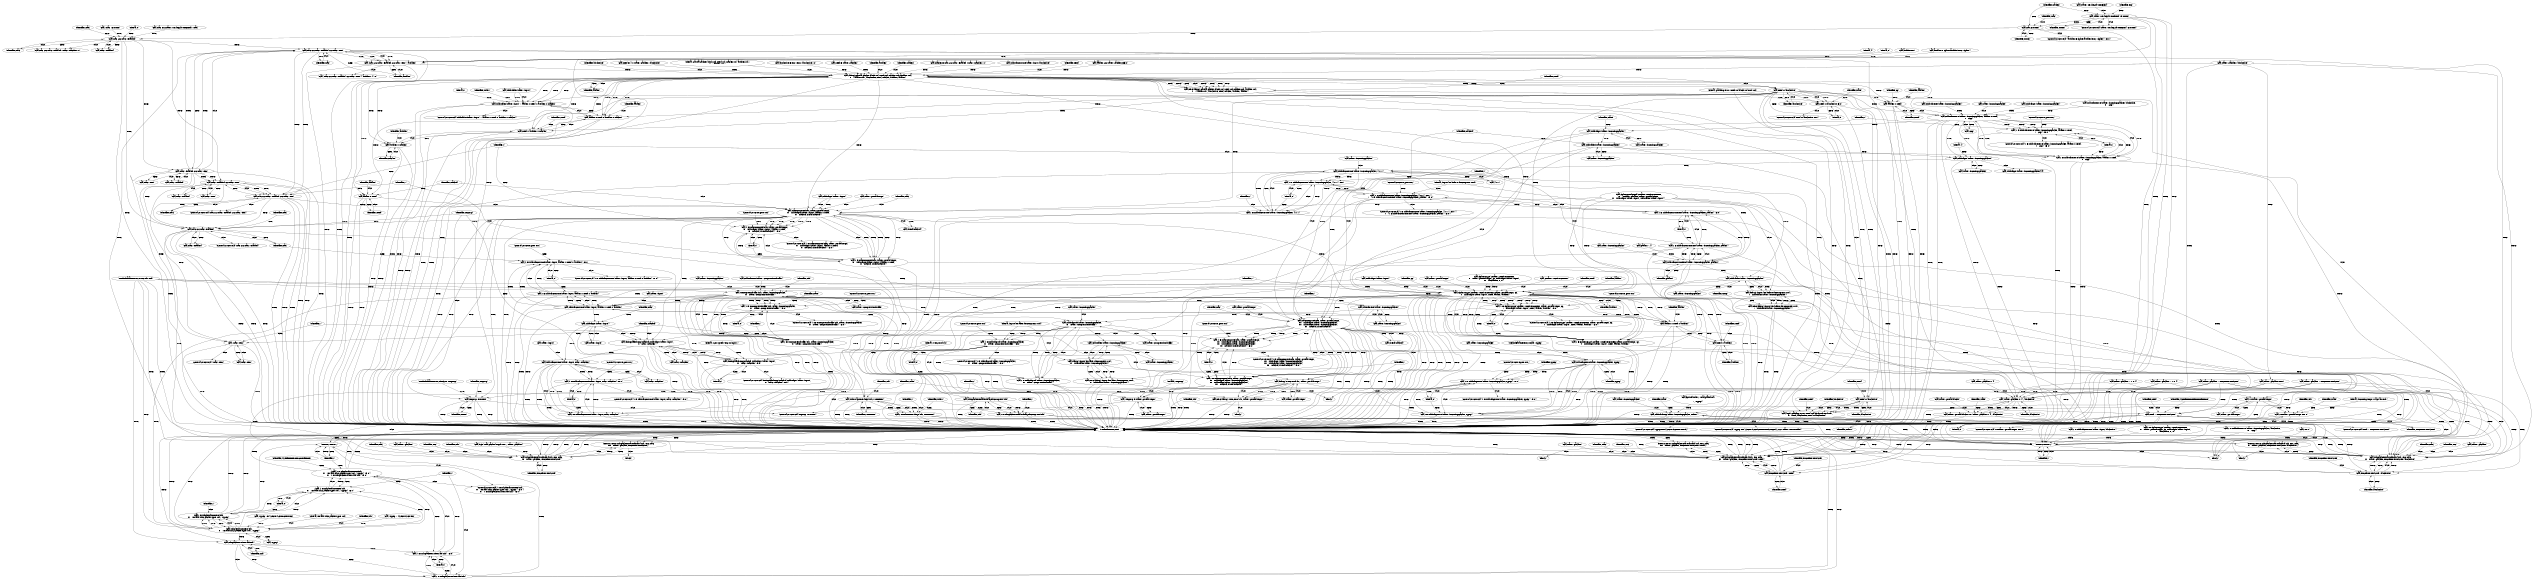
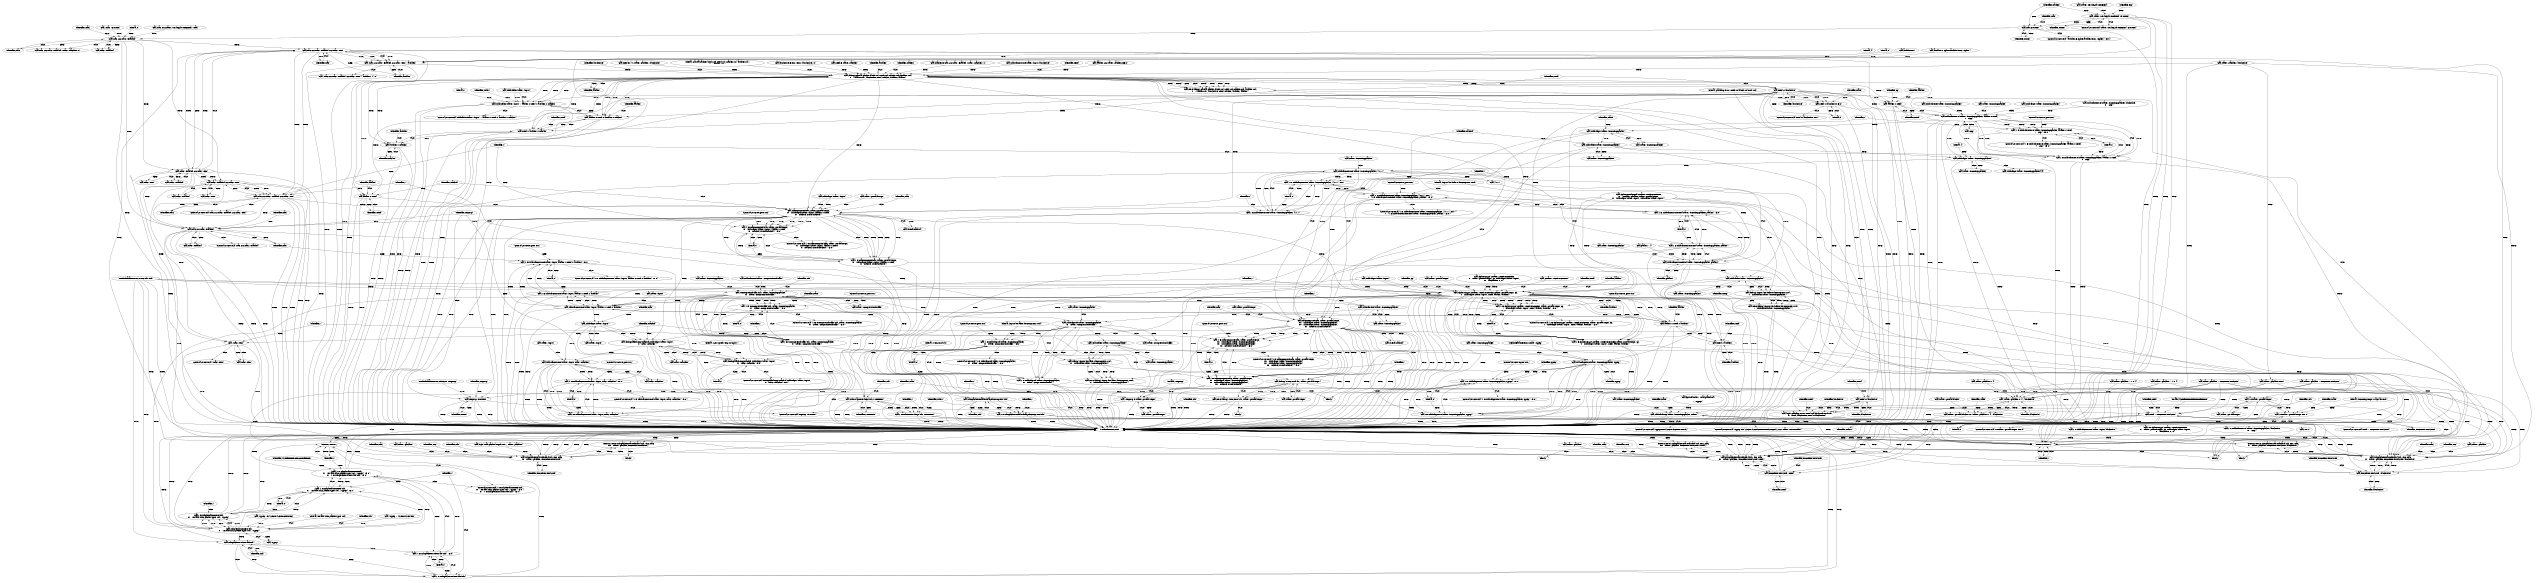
edge "(Call,4 + 1)" -> "(Call,sshbuf_consume(state->incoming_packet, 4 + 1))": now "(Call,4 + 1)" -> "(Call,sshbuf_consume_end(state->incoming_packet, padlen))"
node "(Identifier,SSH_ERR_INTERNAL_ERROR)": label "(Identifier,SSH_ERR_INTERNAL_ERROR)" -> "(Invalid,SSH_ERR_INTERNAL_ERROR)"
edge "(Call,++state->p_read.seqnr == 0)" -> "(ControlStructure,if (++state->p_read.seqnr == 0))": label "DDG: " -> "AST: "
